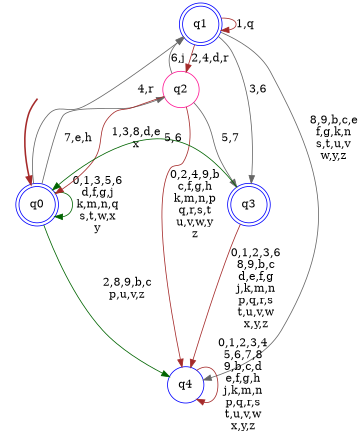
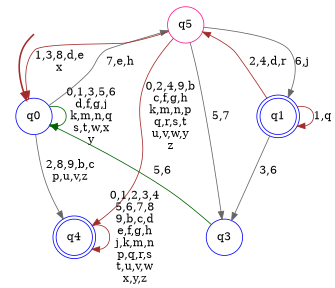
node "q2": label "q2" -> "q5"
edge "q0" -> "q1": removed, label "4,r"
node "q0": shape doublecircle -> circle
node "q3": shape doublecircle -> circle
edge "q1" -> "q4": removed, label "8,9,b,c,e f,g,k,n s,t,u,v w,y,z"
edge "q3" -> "q4": removed, label "0,1,2,3,6 8,9,b,c d,e,f,g j,k,m,n p,q,r,s t,u,v,w x,y,z"
edge "q0" -> "q4": color darkgreen -> gray40
node "q4": shape circle -> doublecircle
